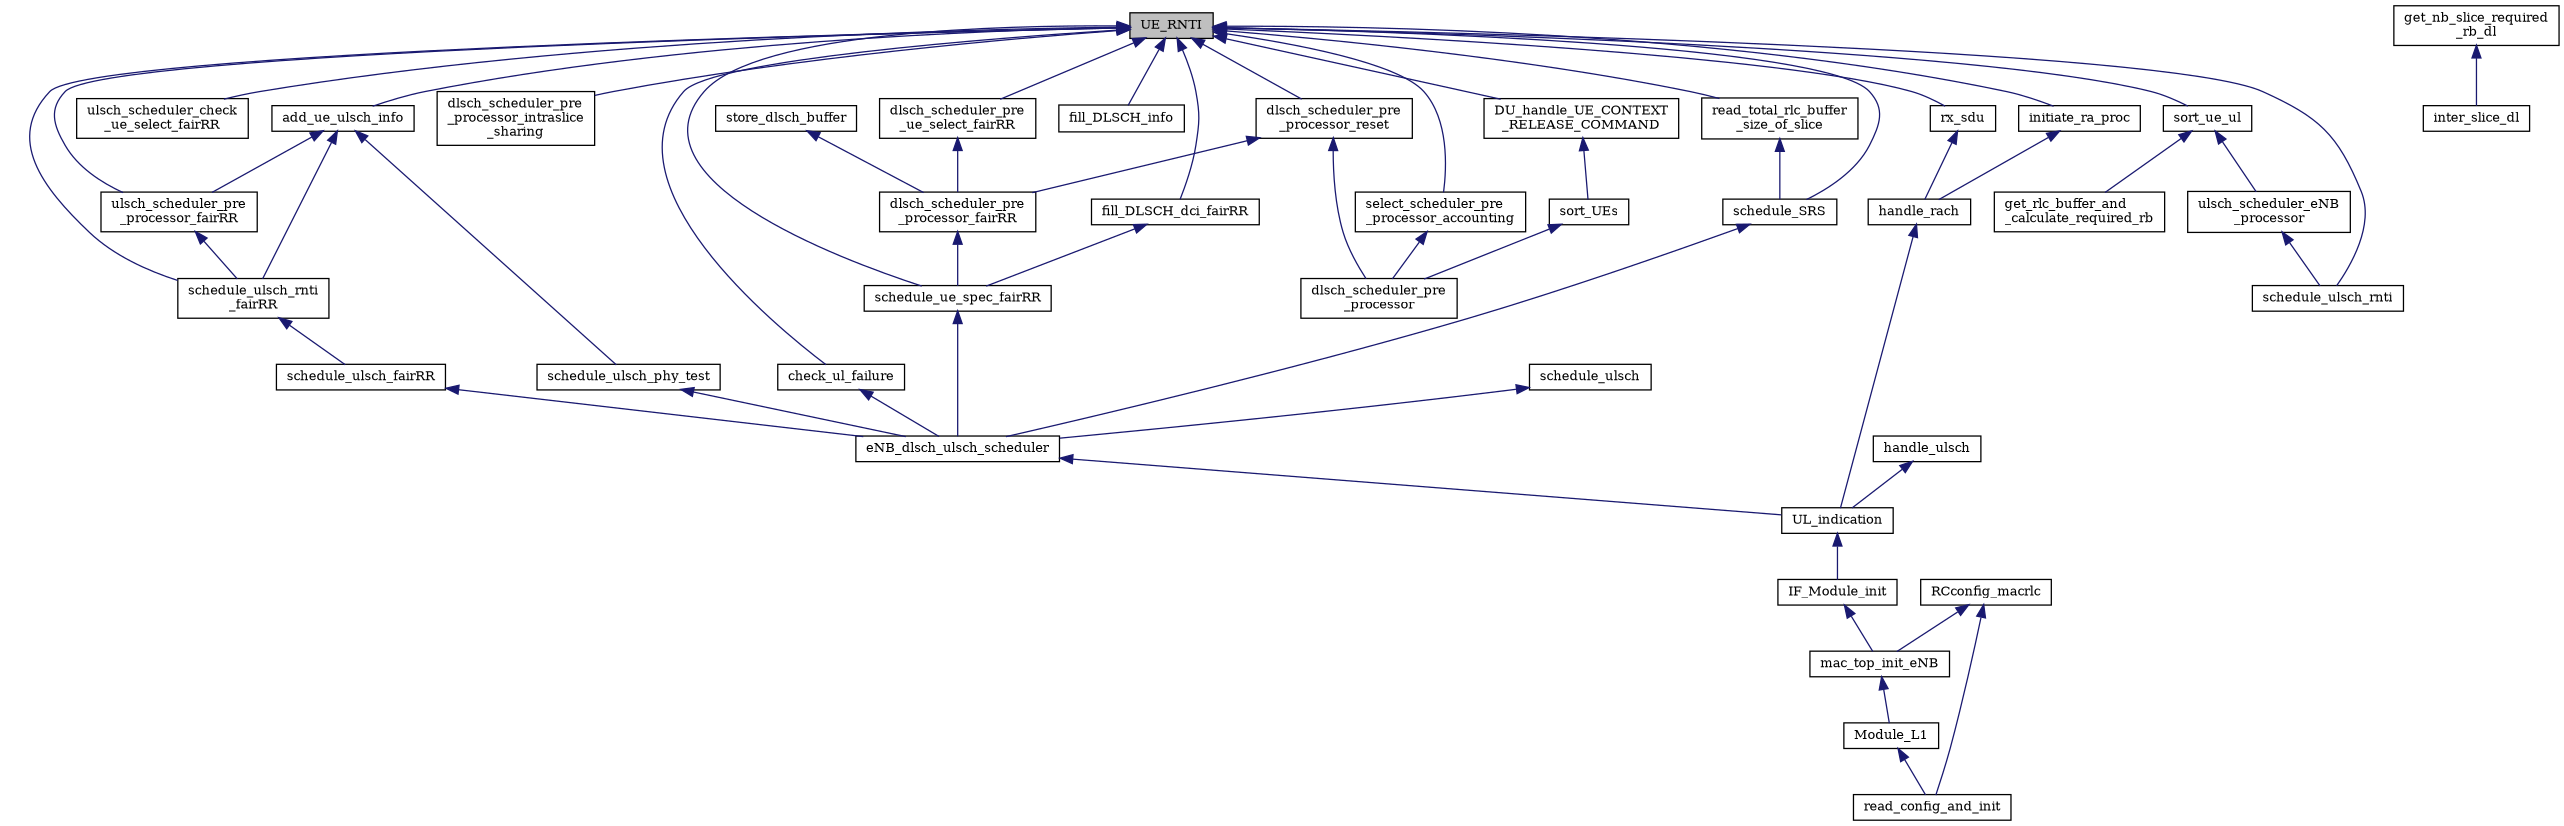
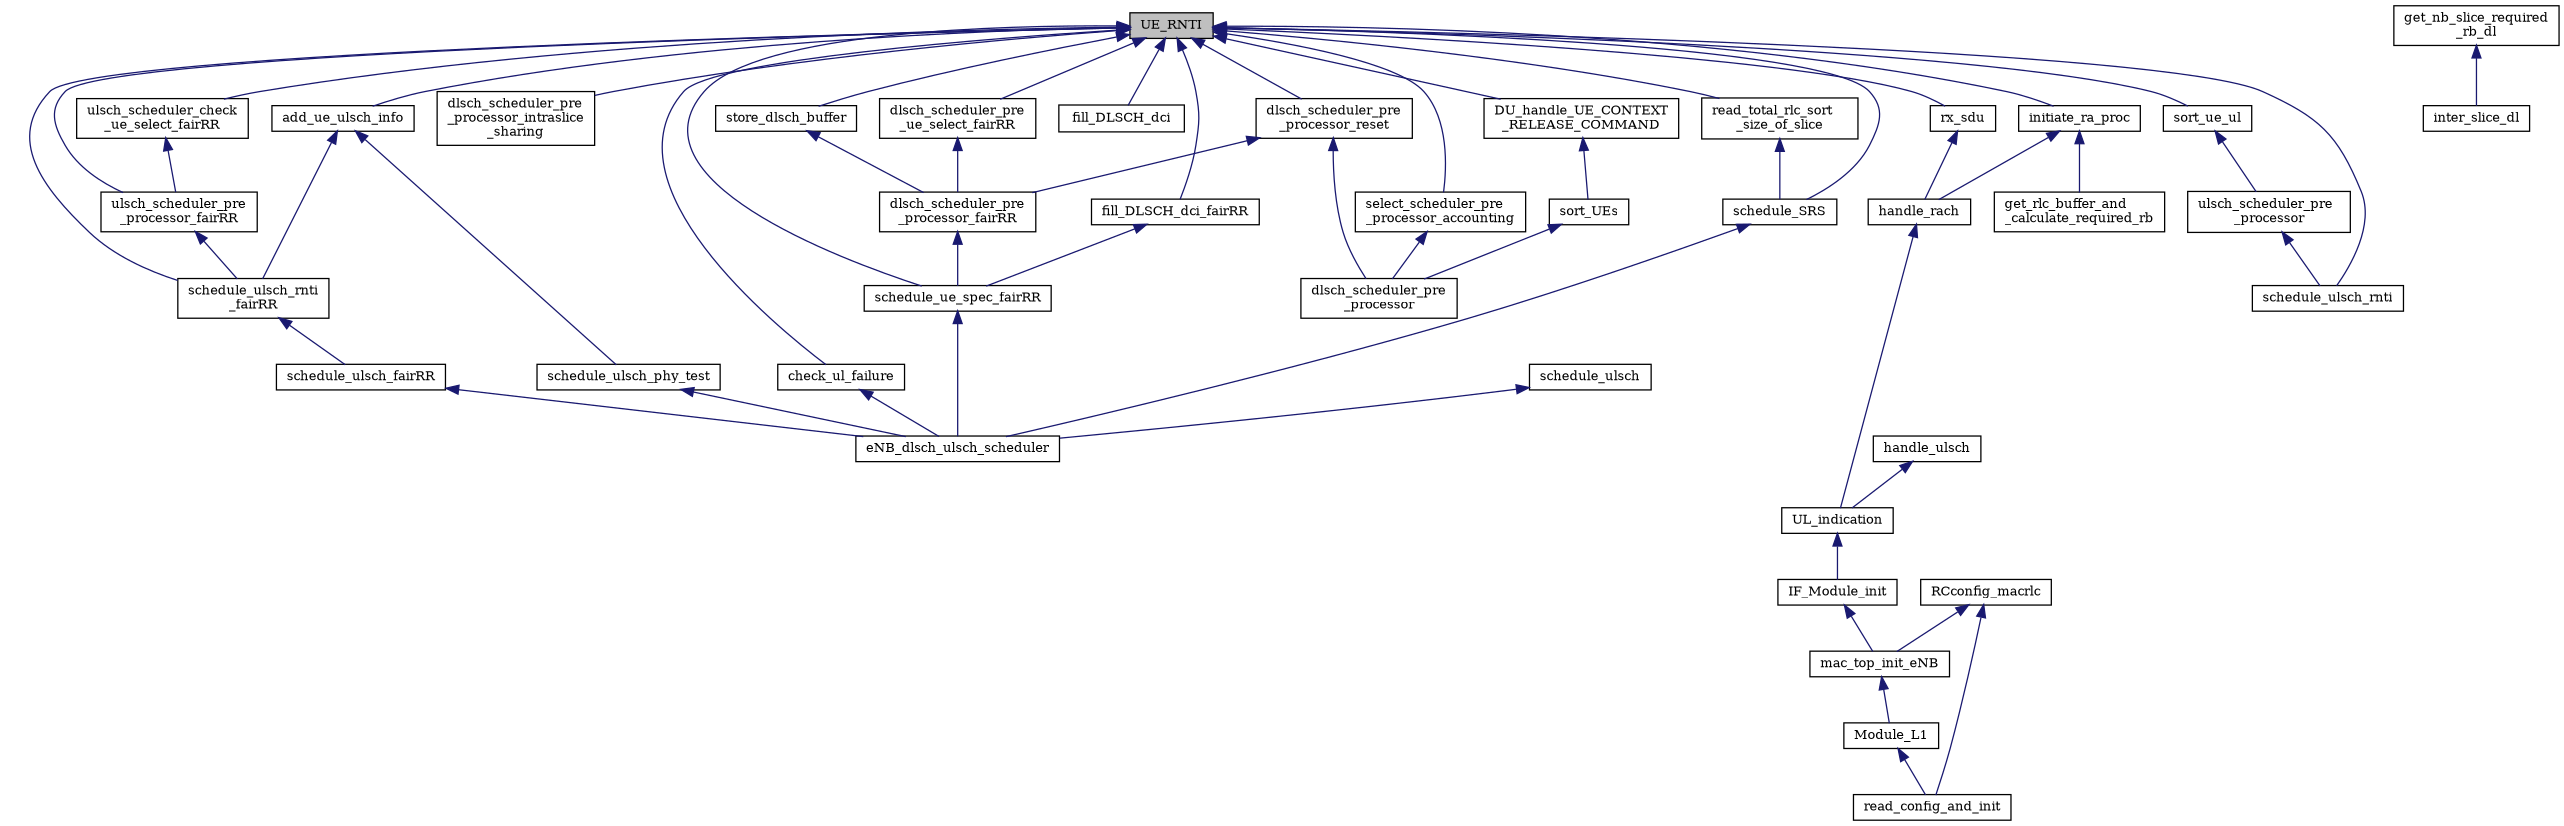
edge "store_dlsch_buffer" -> "UE_RNTI": added
node "fill_DLSCH_info": label "fill_DLSCH_info" -> "fill_DLSCH_dci"
node "read_total_rlc_buffer _size_of_slice": label "read_total_rlc_buffer _size_of_slice" -> "read_total_rlc_sort _size_of_slice"
edge "ulsch_scheduler_pre _processor_fairRR" -> "add_ue_ulsch_info": now "ulsch_scheduler_pre _processor_fairRR" -> "ulsch_scheduler_check _ue_select_fairRR"
edge "get_rlc_buffer_and _calculate_required_rb" -> "sort_ue_ul": now "get_rlc_buffer_and _calculate_required_rb" -> "initiate_ra_proc"
node "ulsch_scheduler_eNB _processor": label "ulsch_scheduler_eNB _processor" -> "ulsch_scheduler_pre _processor"
edge "UL_indication" -> "eNB_dlsch_ulsch_scheduler": removed
